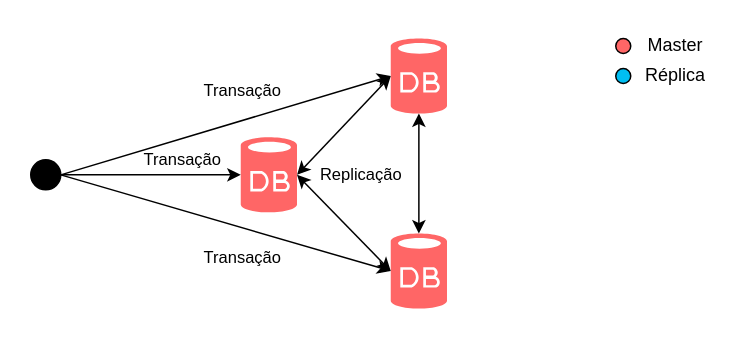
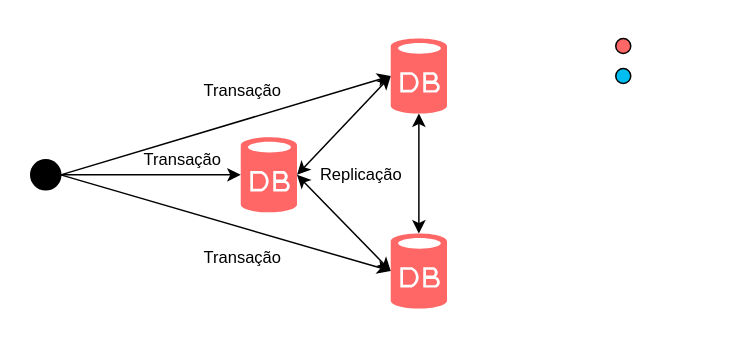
node "Master": removed
node "Réplica": removed
